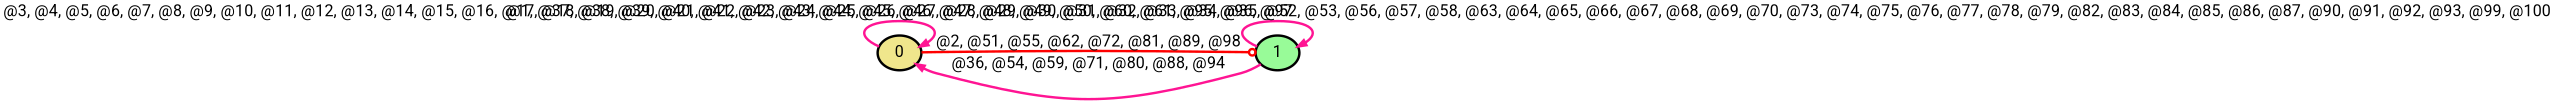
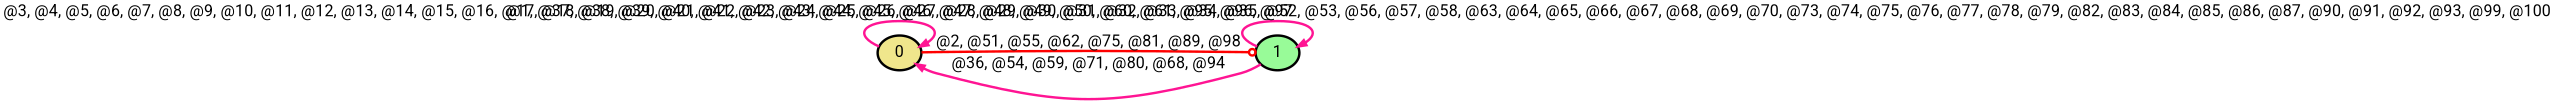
edge "0" -> "1": label "@2, @51, @55, @62, @72, @81, @89, @98" -> "@2, @51, @55, @62, @75, @81, @89, @98"
edge "1" -> "0": label "@36, @54, @59, @71, @80, @88, @94" -> "@36, @54, @59, @71, @80, @68, @94"
